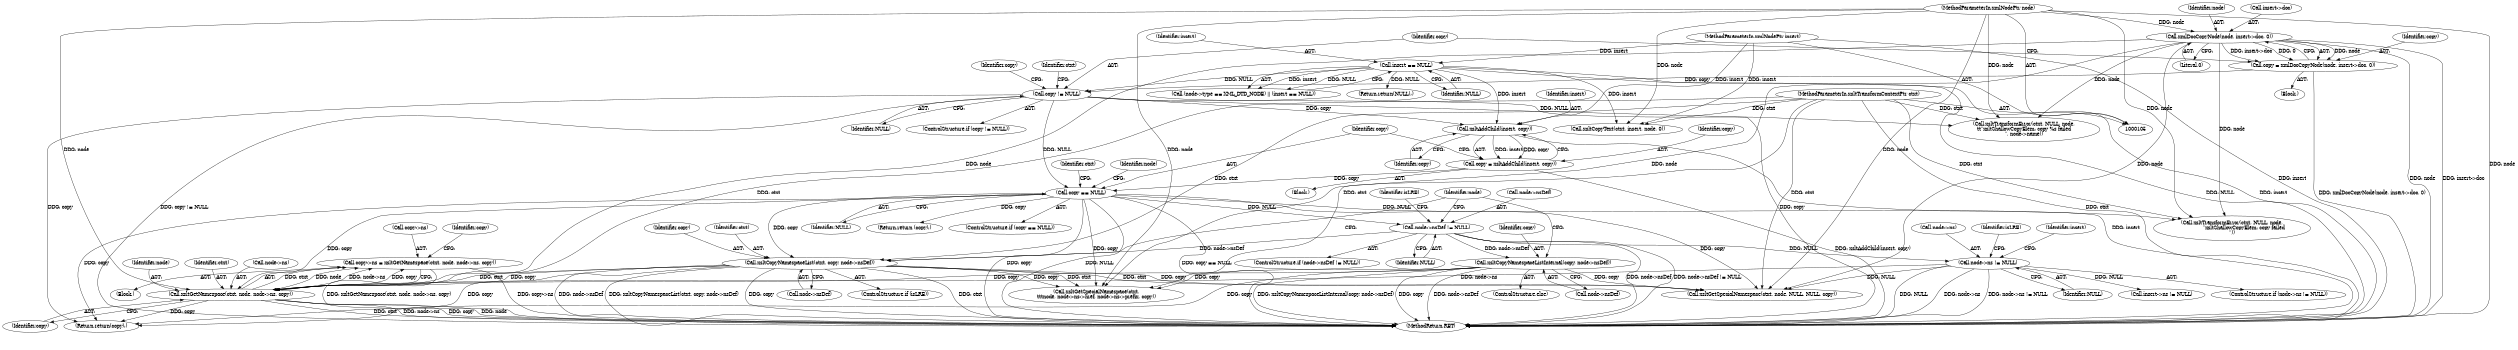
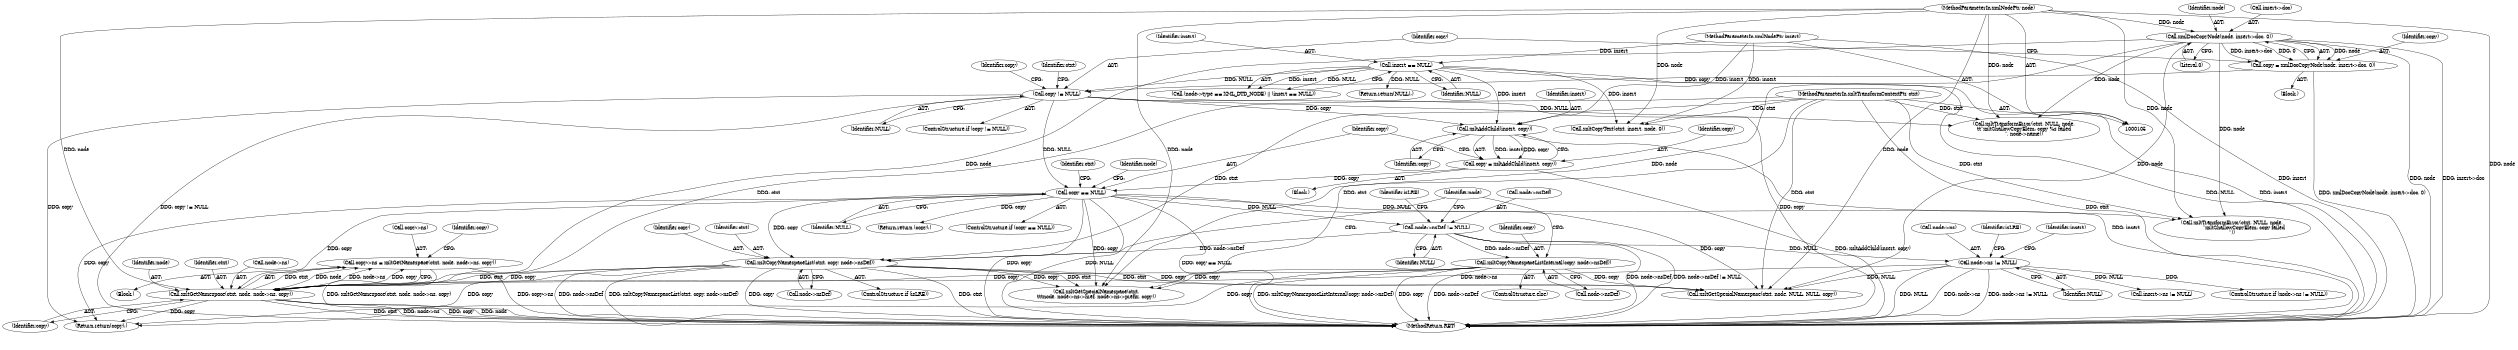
node "(ControlStructure,if (node->nsDef != NULL))": removed
edge "(Call,node->ns != NULL)" -> "(ControlStructure,if (node->ns != NULL))": label "AST: " -> "DDG: "
